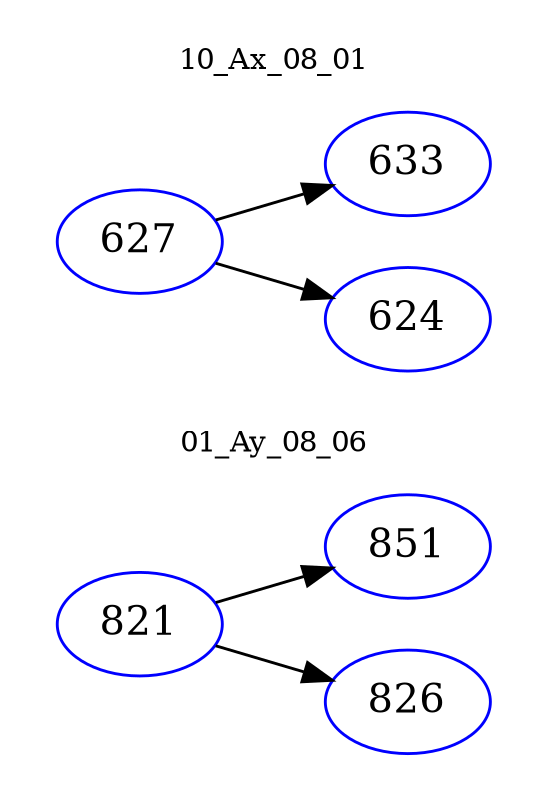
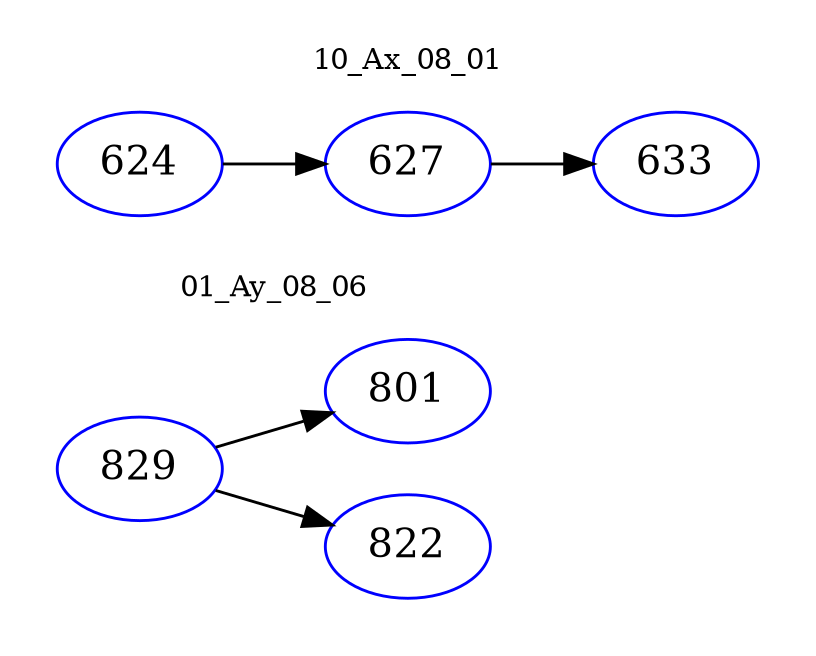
edge "627" -> "624": reversed
node "851": label "851" -> "801"
node "821": label "821" -> "829"
node "826": label "826" -> "822"
